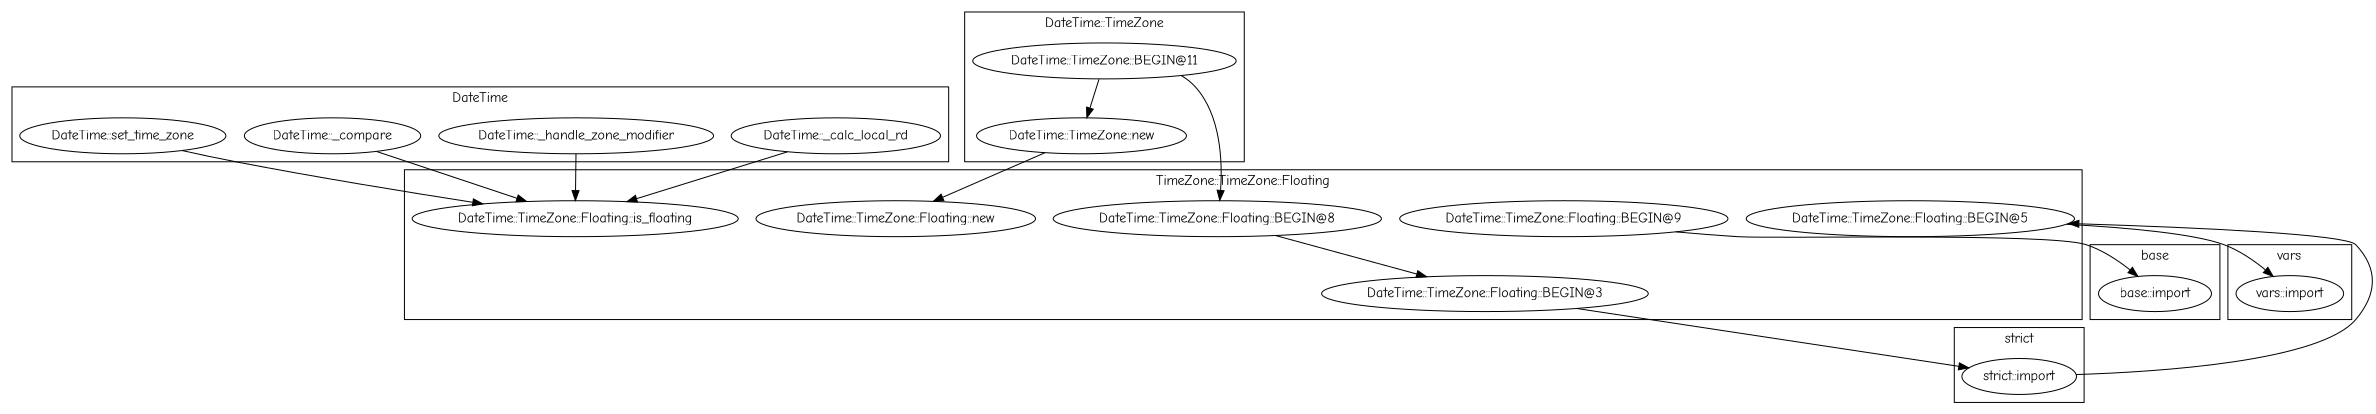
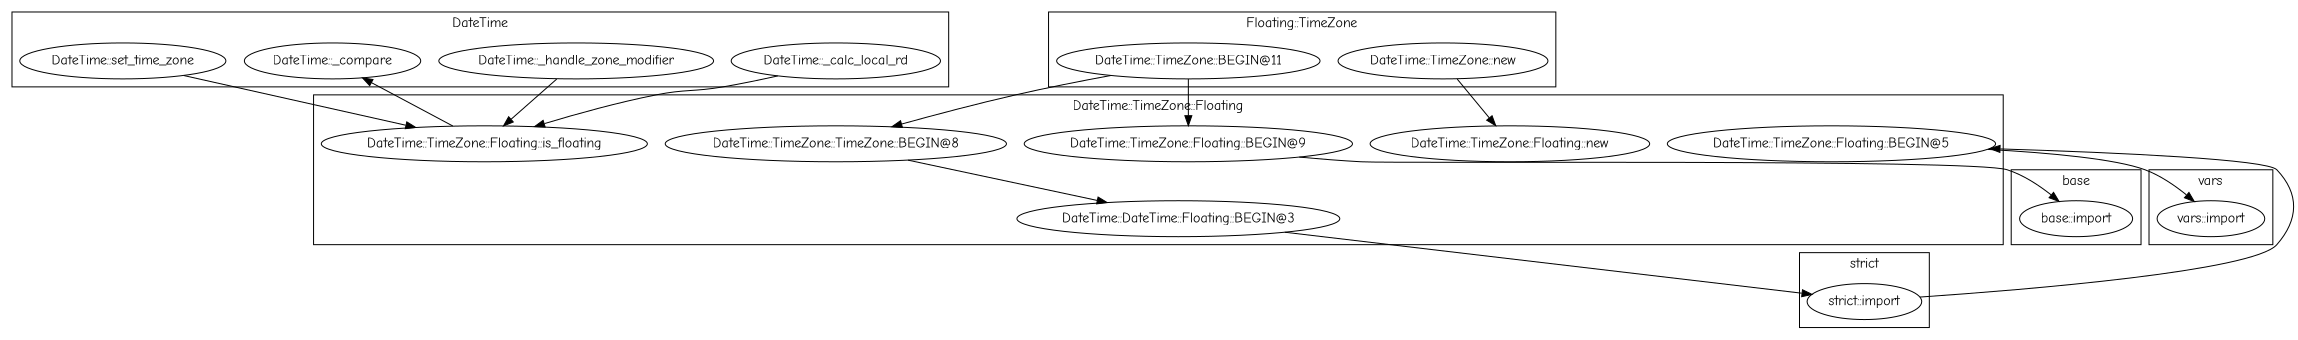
cluster "DateTime::TimeZone": label "DateTime::TimeZone" -> "Floating::TimeZone"
edge "DateTime::TimeZone::BEGIN@11" -> "DateTime::TimeZone::new": now "DateTime::TimeZone::BEGIN@11" -> "DateTime::TimeZone::Floating::BEGIN@9"
edge "DateTime::_compare" -> "DateTime::TimeZone::Floating::is_floating": reversed
cluster "TimeZone::TimeZone::Floating": label "TimeZone::TimeZone::Floating" -> "DateTime::TimeZone::Floating"
node "DateTime::TimeZone::Floating::BEGIN@8": label "DateTime::TimeZone::Floating::BEGIN@8" -> "DateTime::TimeZone::TimeZone::BEGIN@8"
node "DateTime::TimeZone::Floating::BEGIN@3": label "DateTime::TimeZone::Floating::BEGIN@3" -> "DateTime::DateTime::Floating::BEGIN@3"
